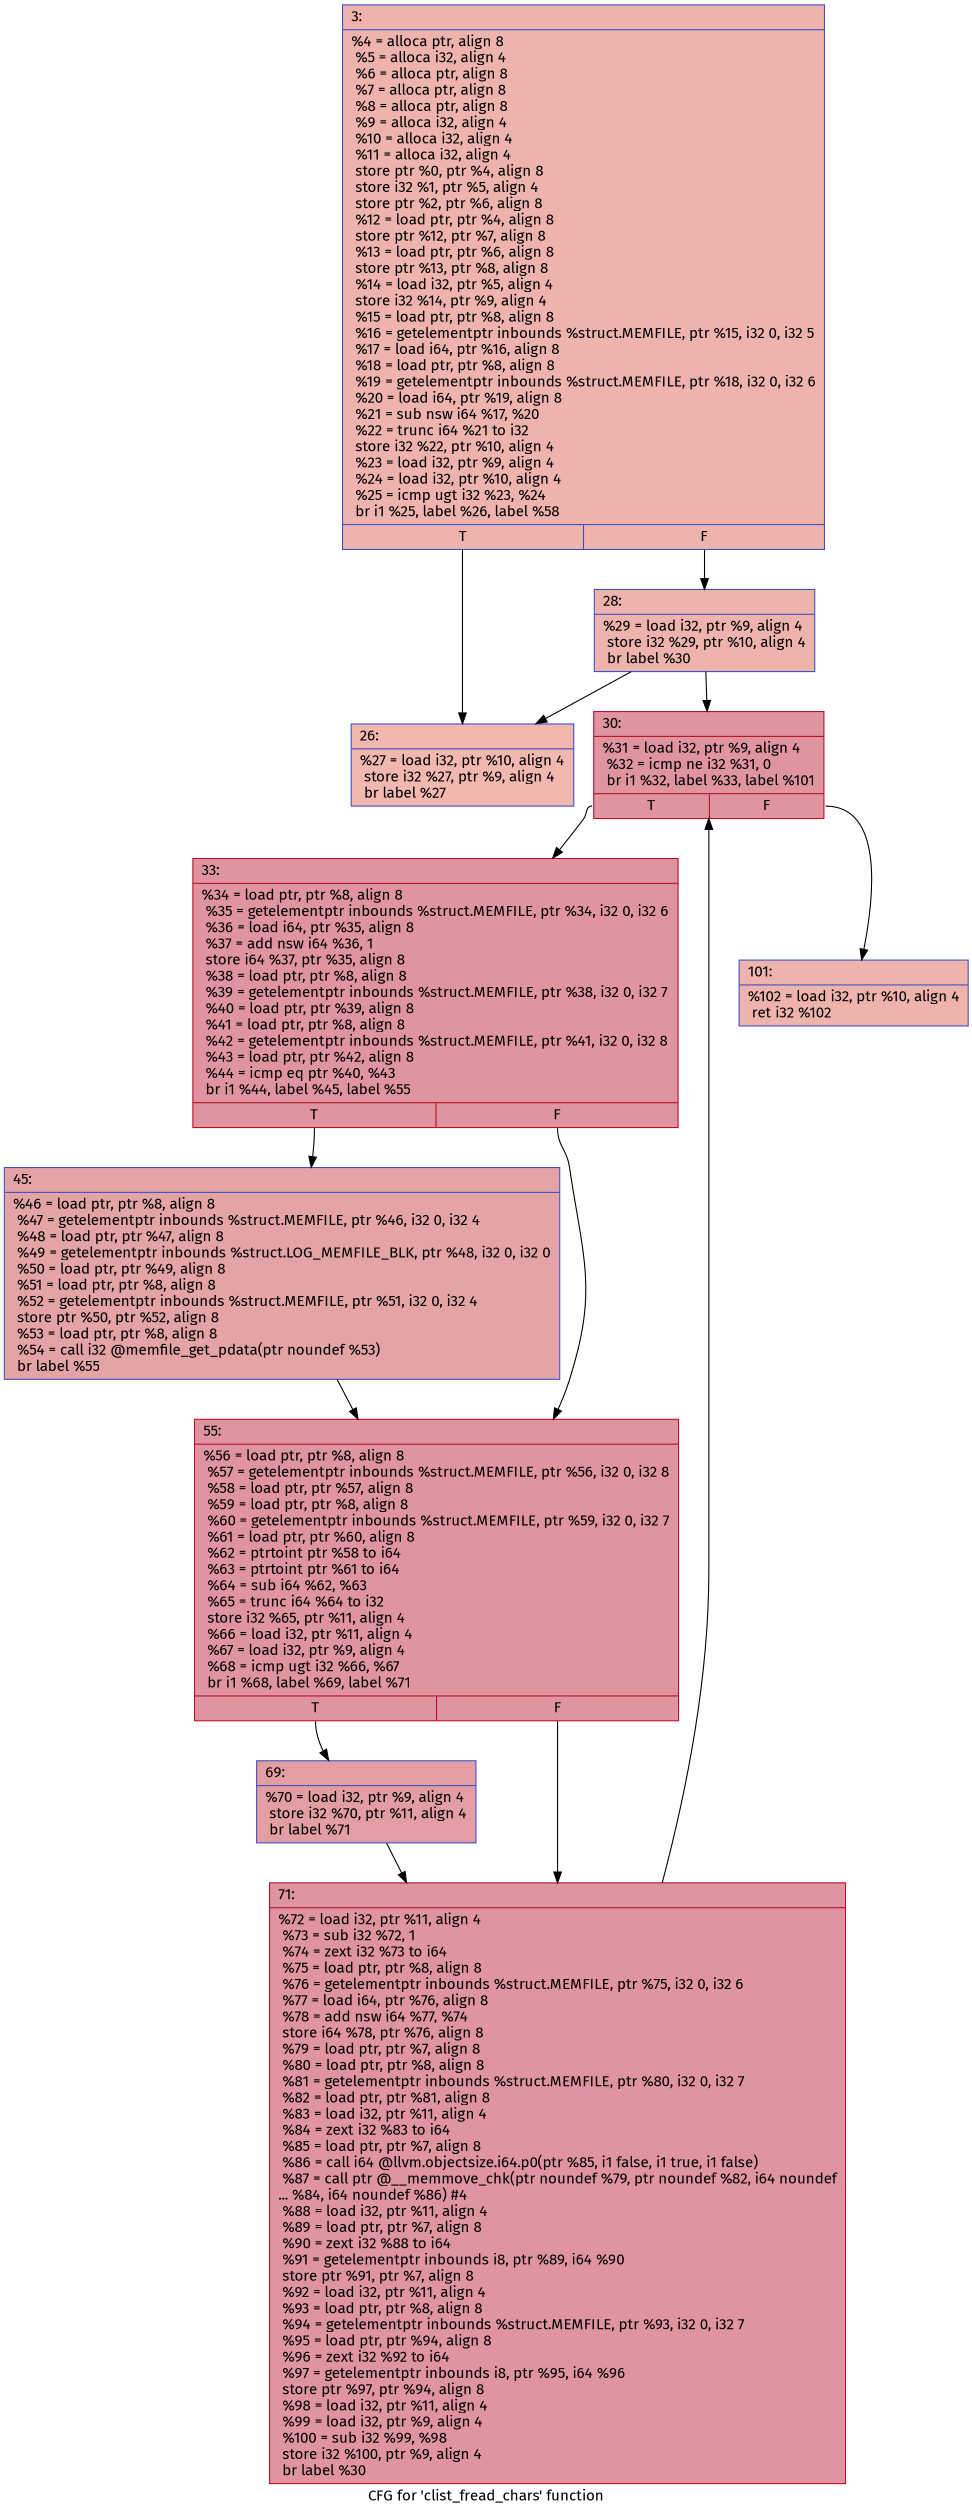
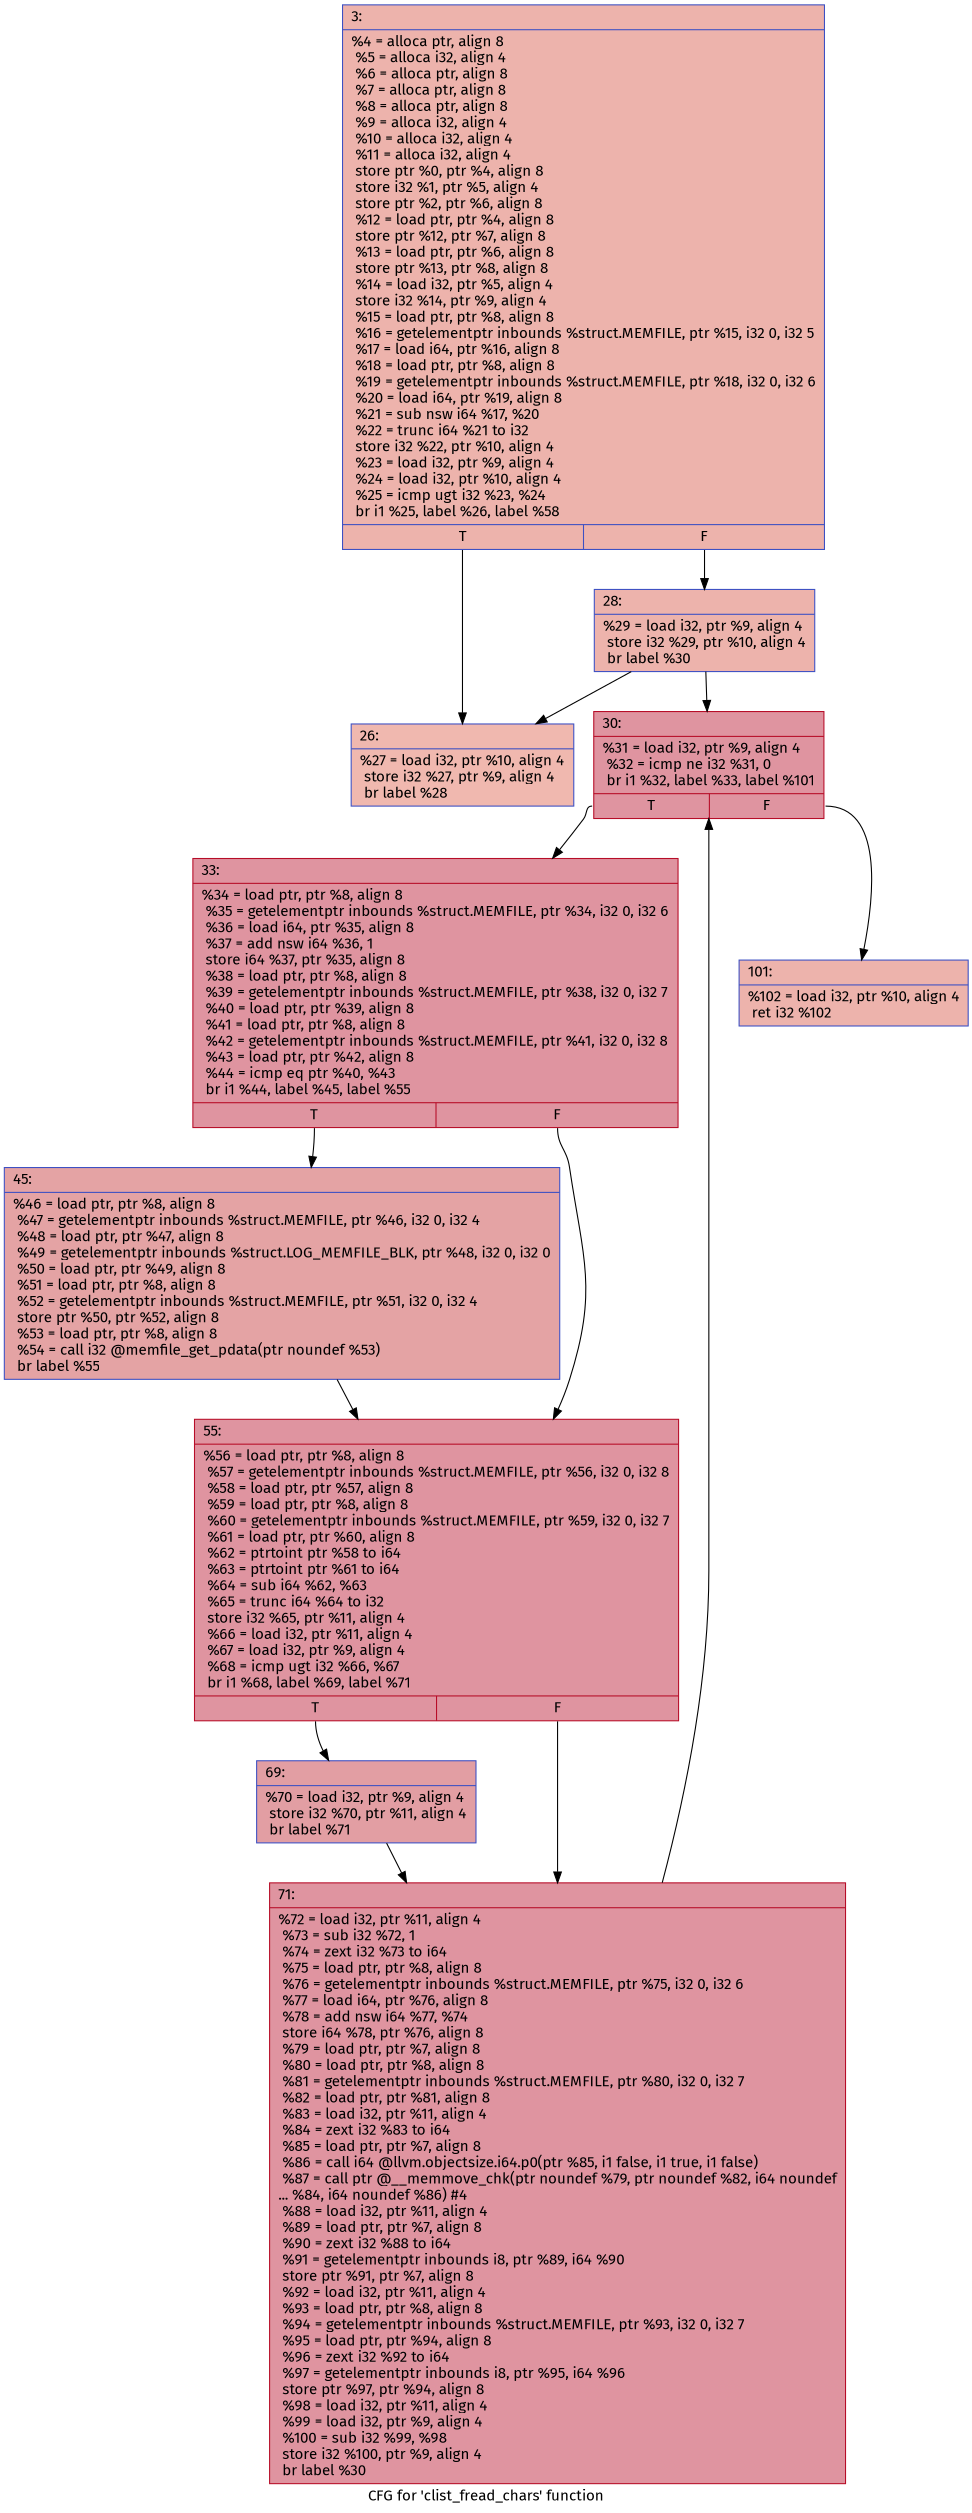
node "26:": text "br label %27" -> "br label %28"
